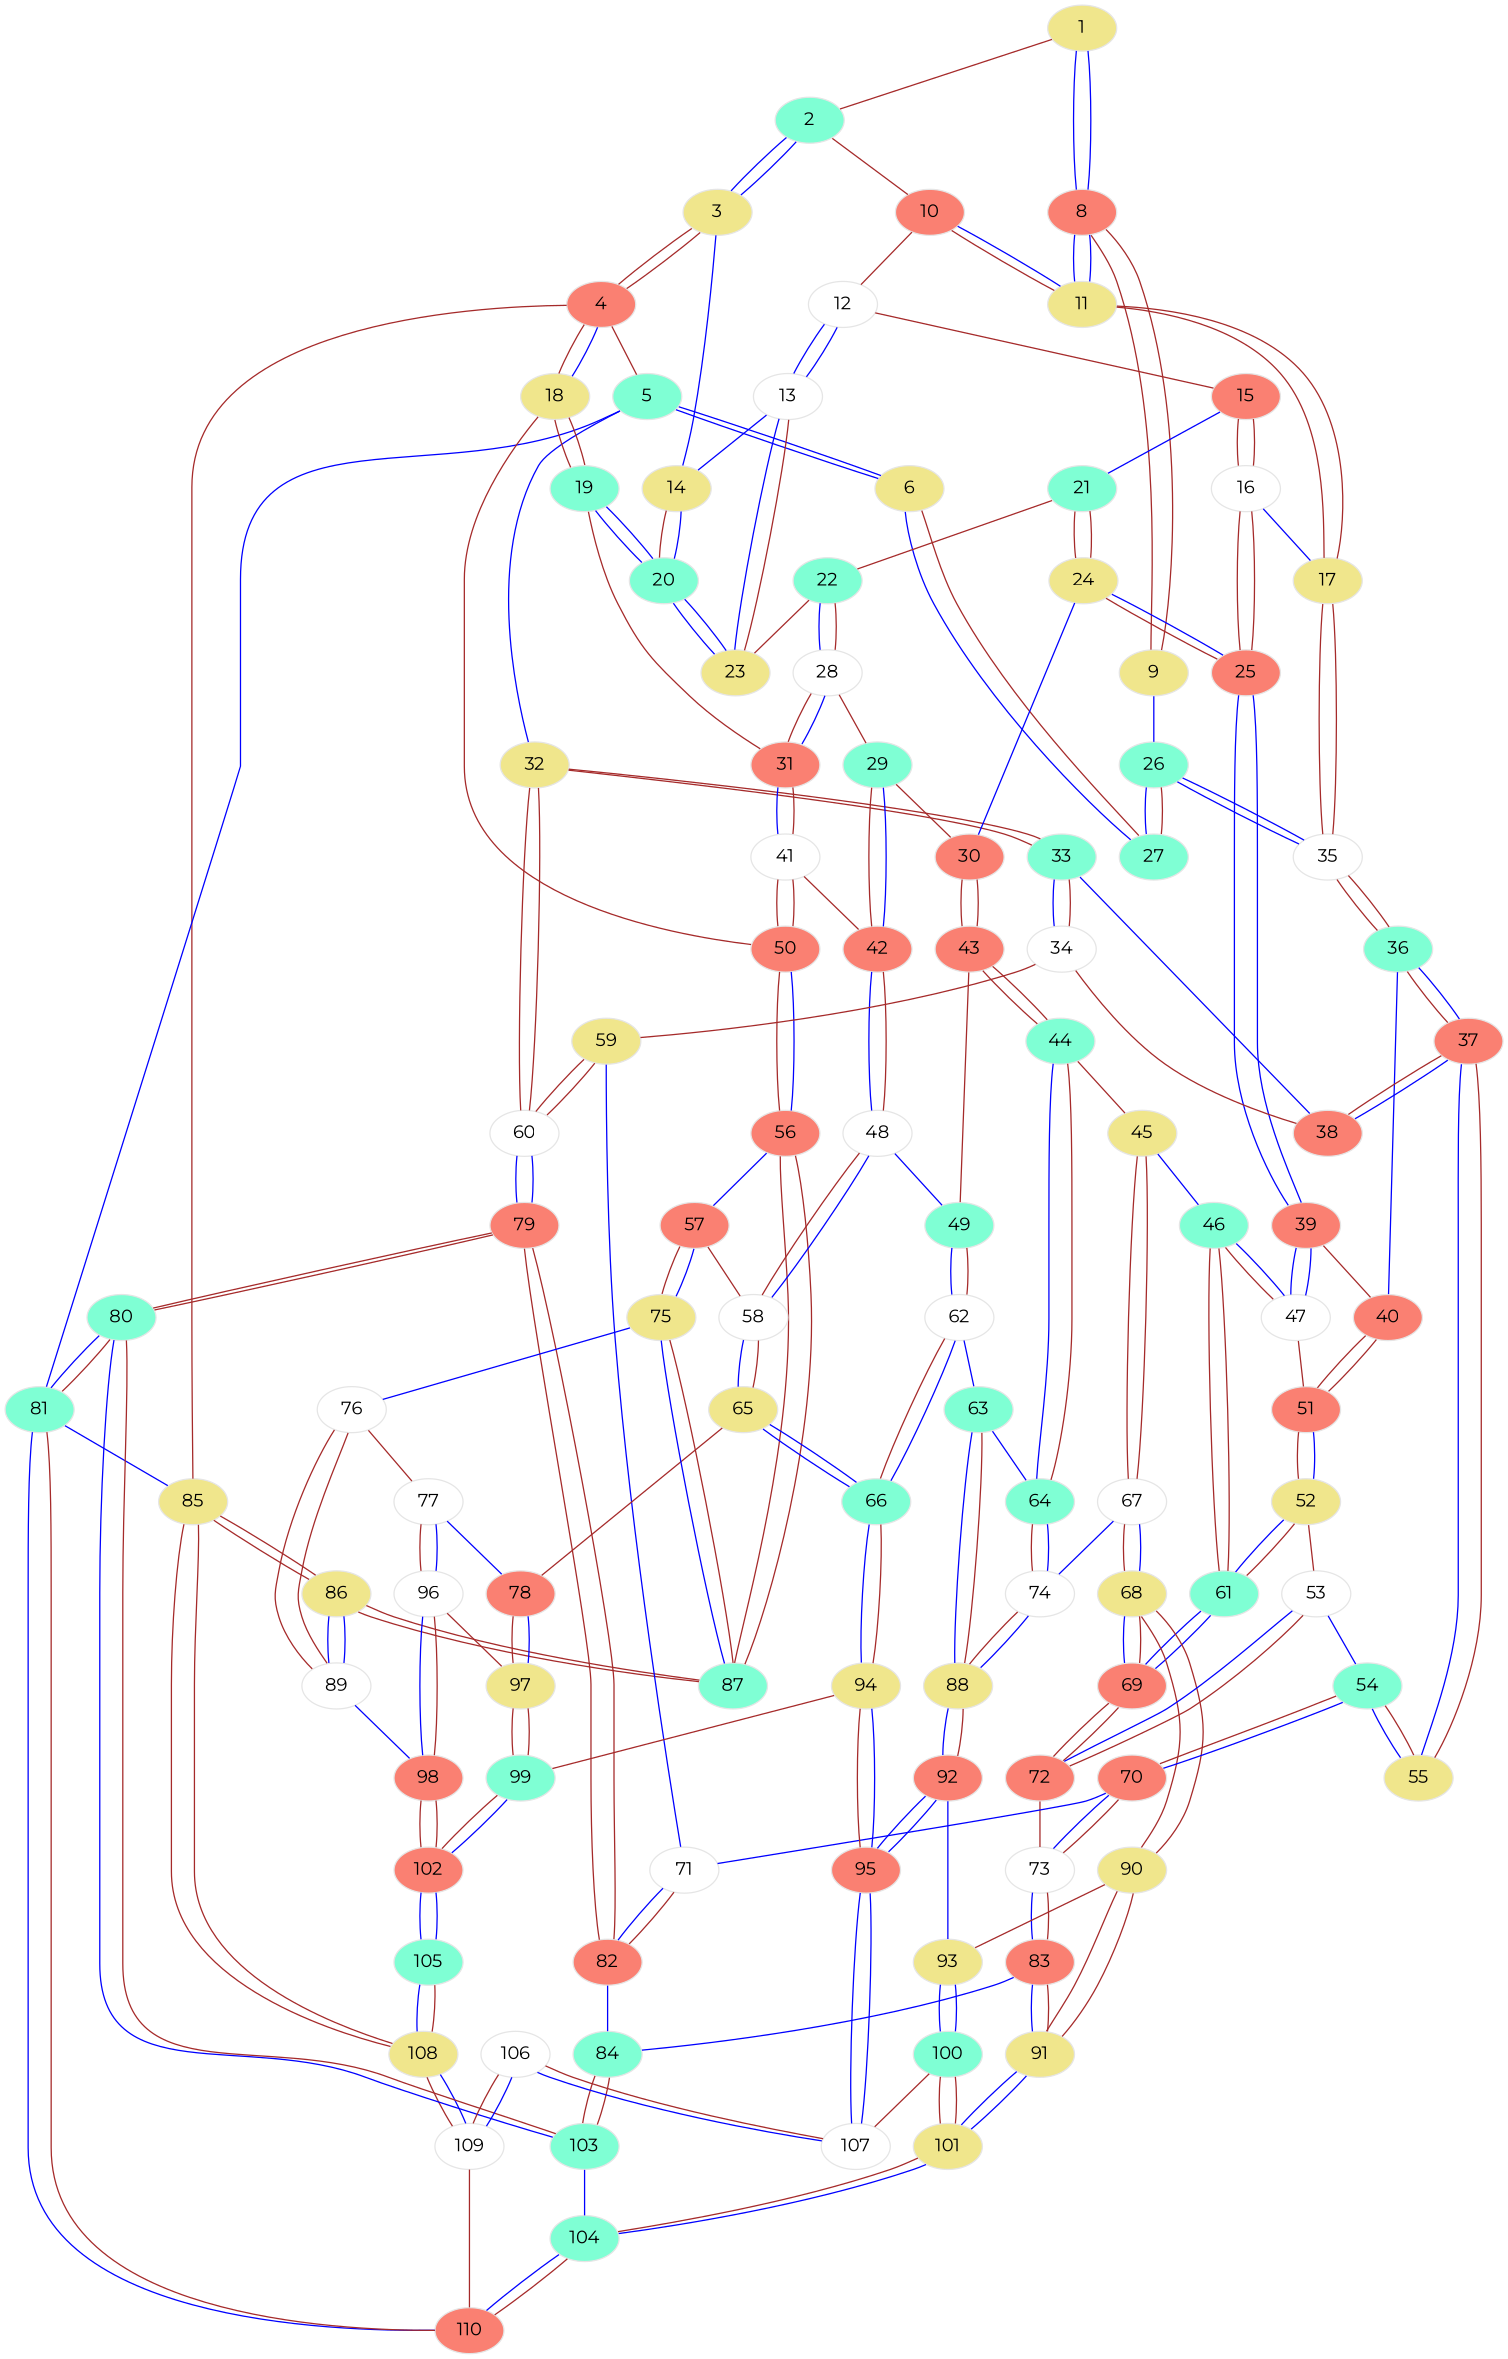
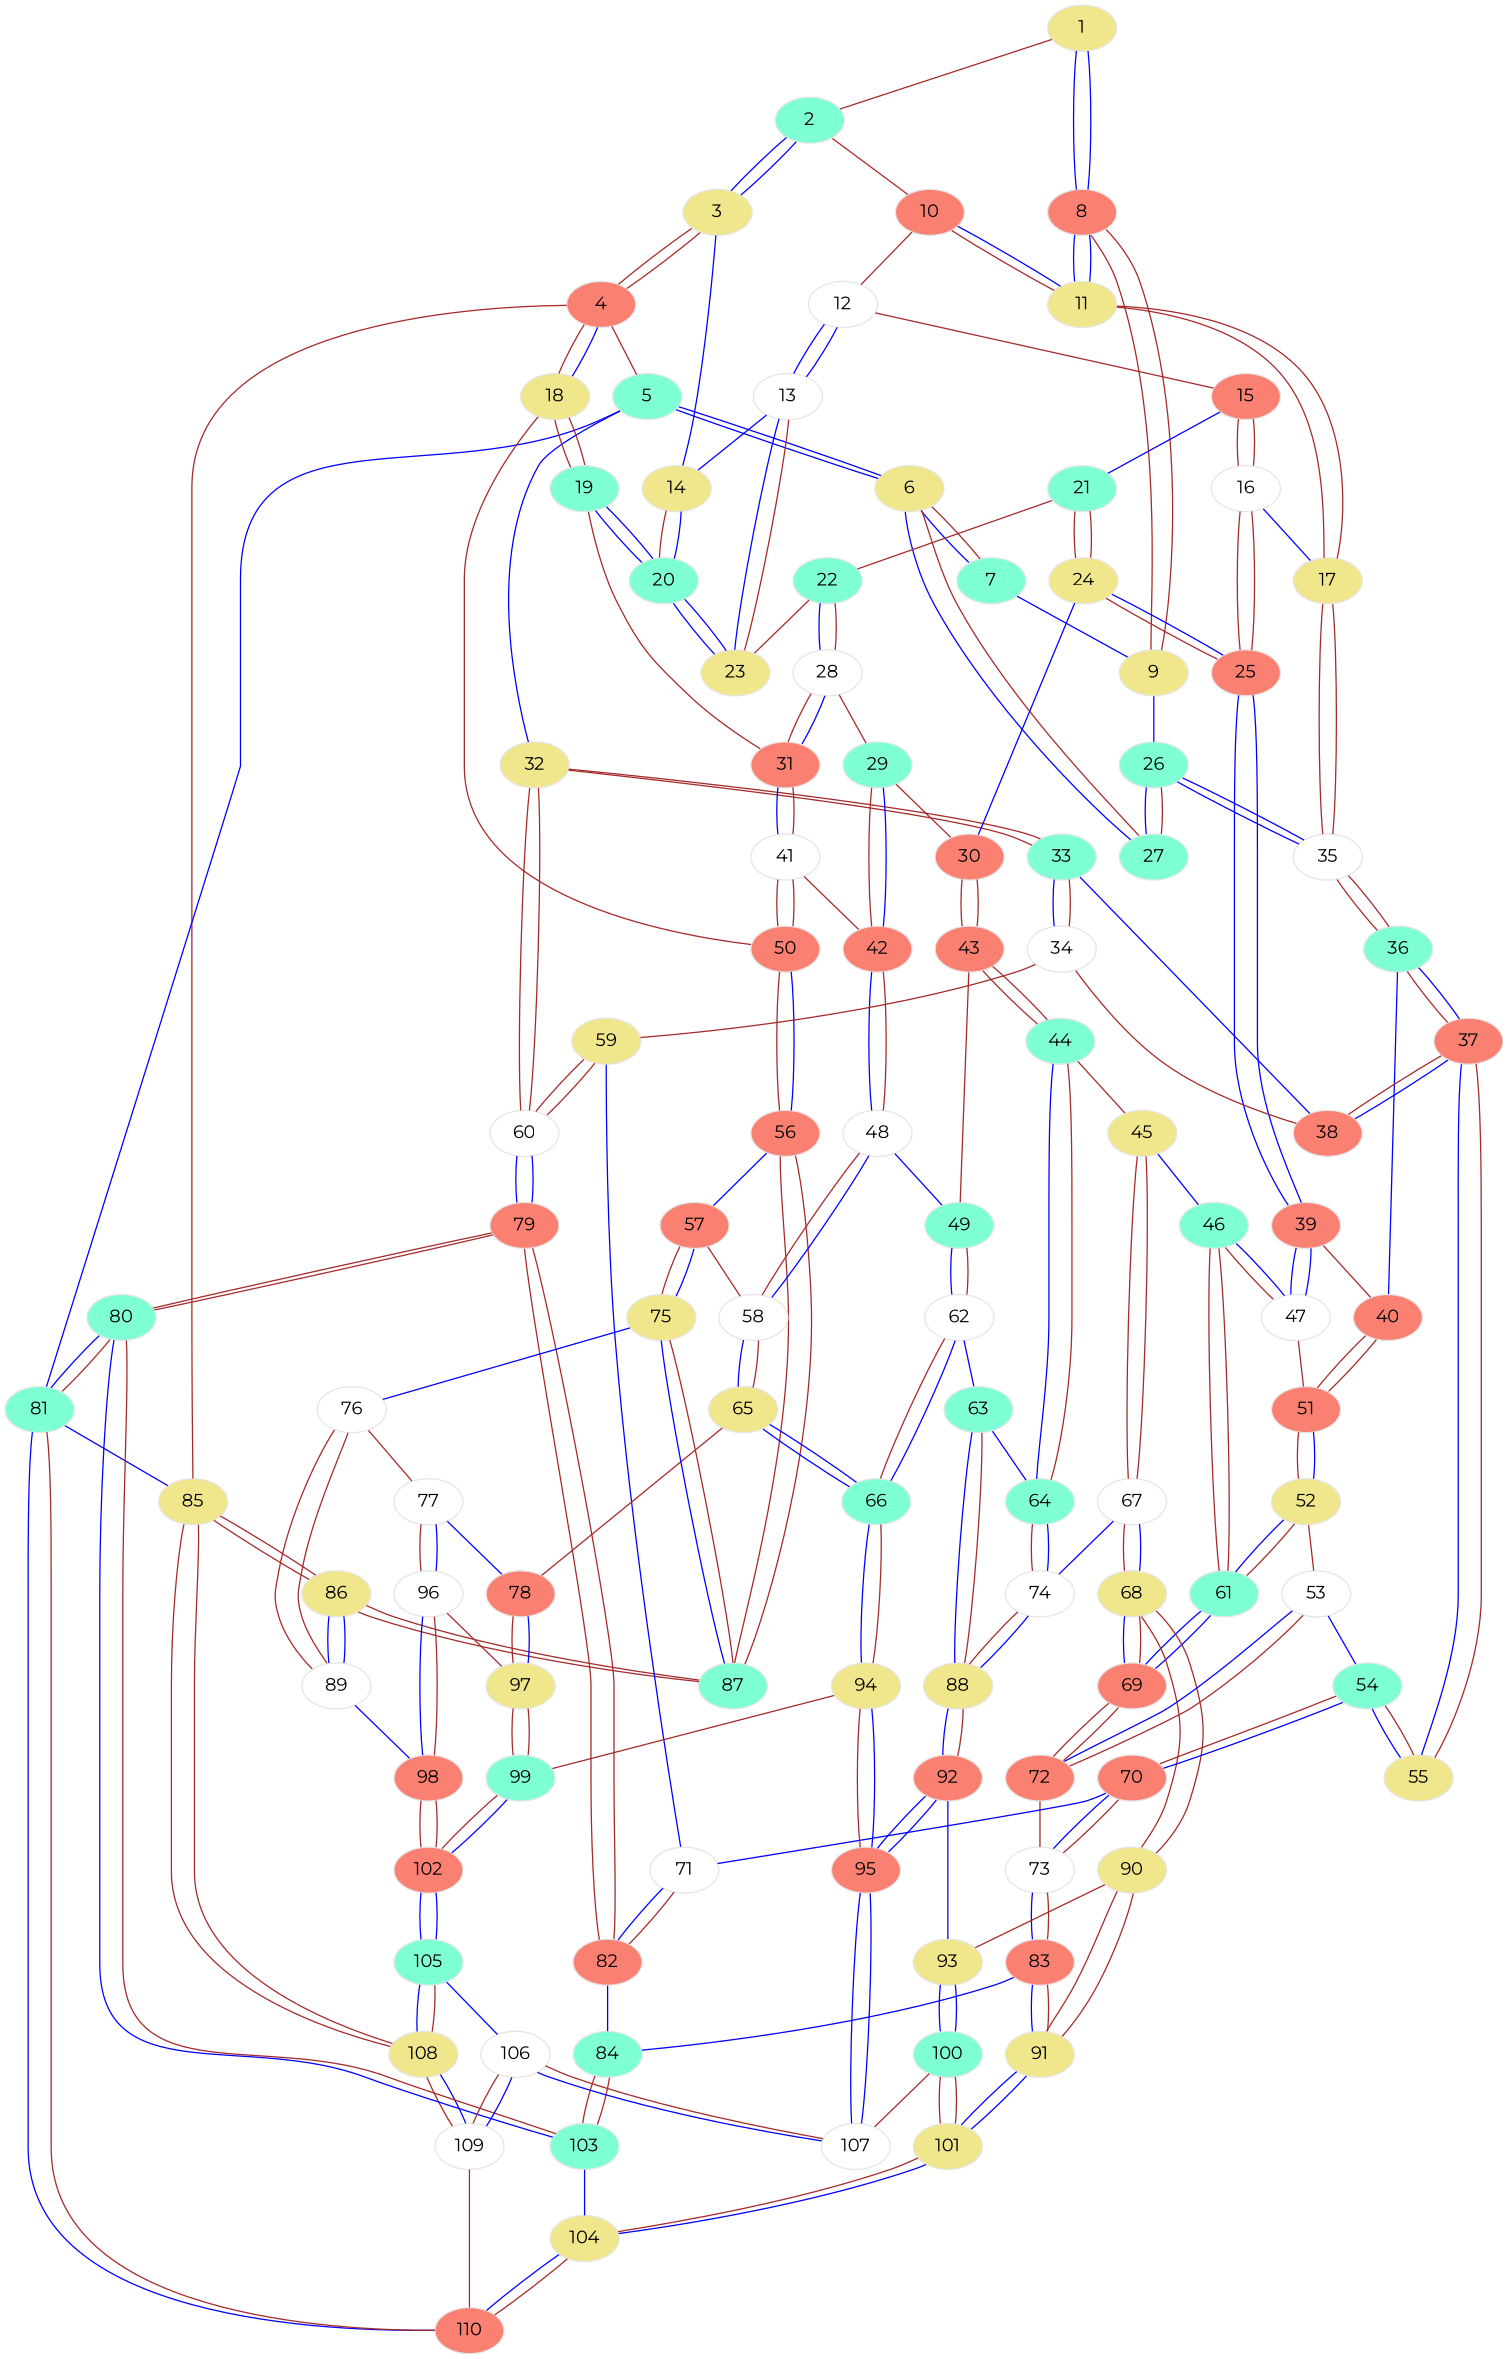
node "7": added
edge "105" -- "106": added
node "104": fillcolor aquamarine -> khaki
